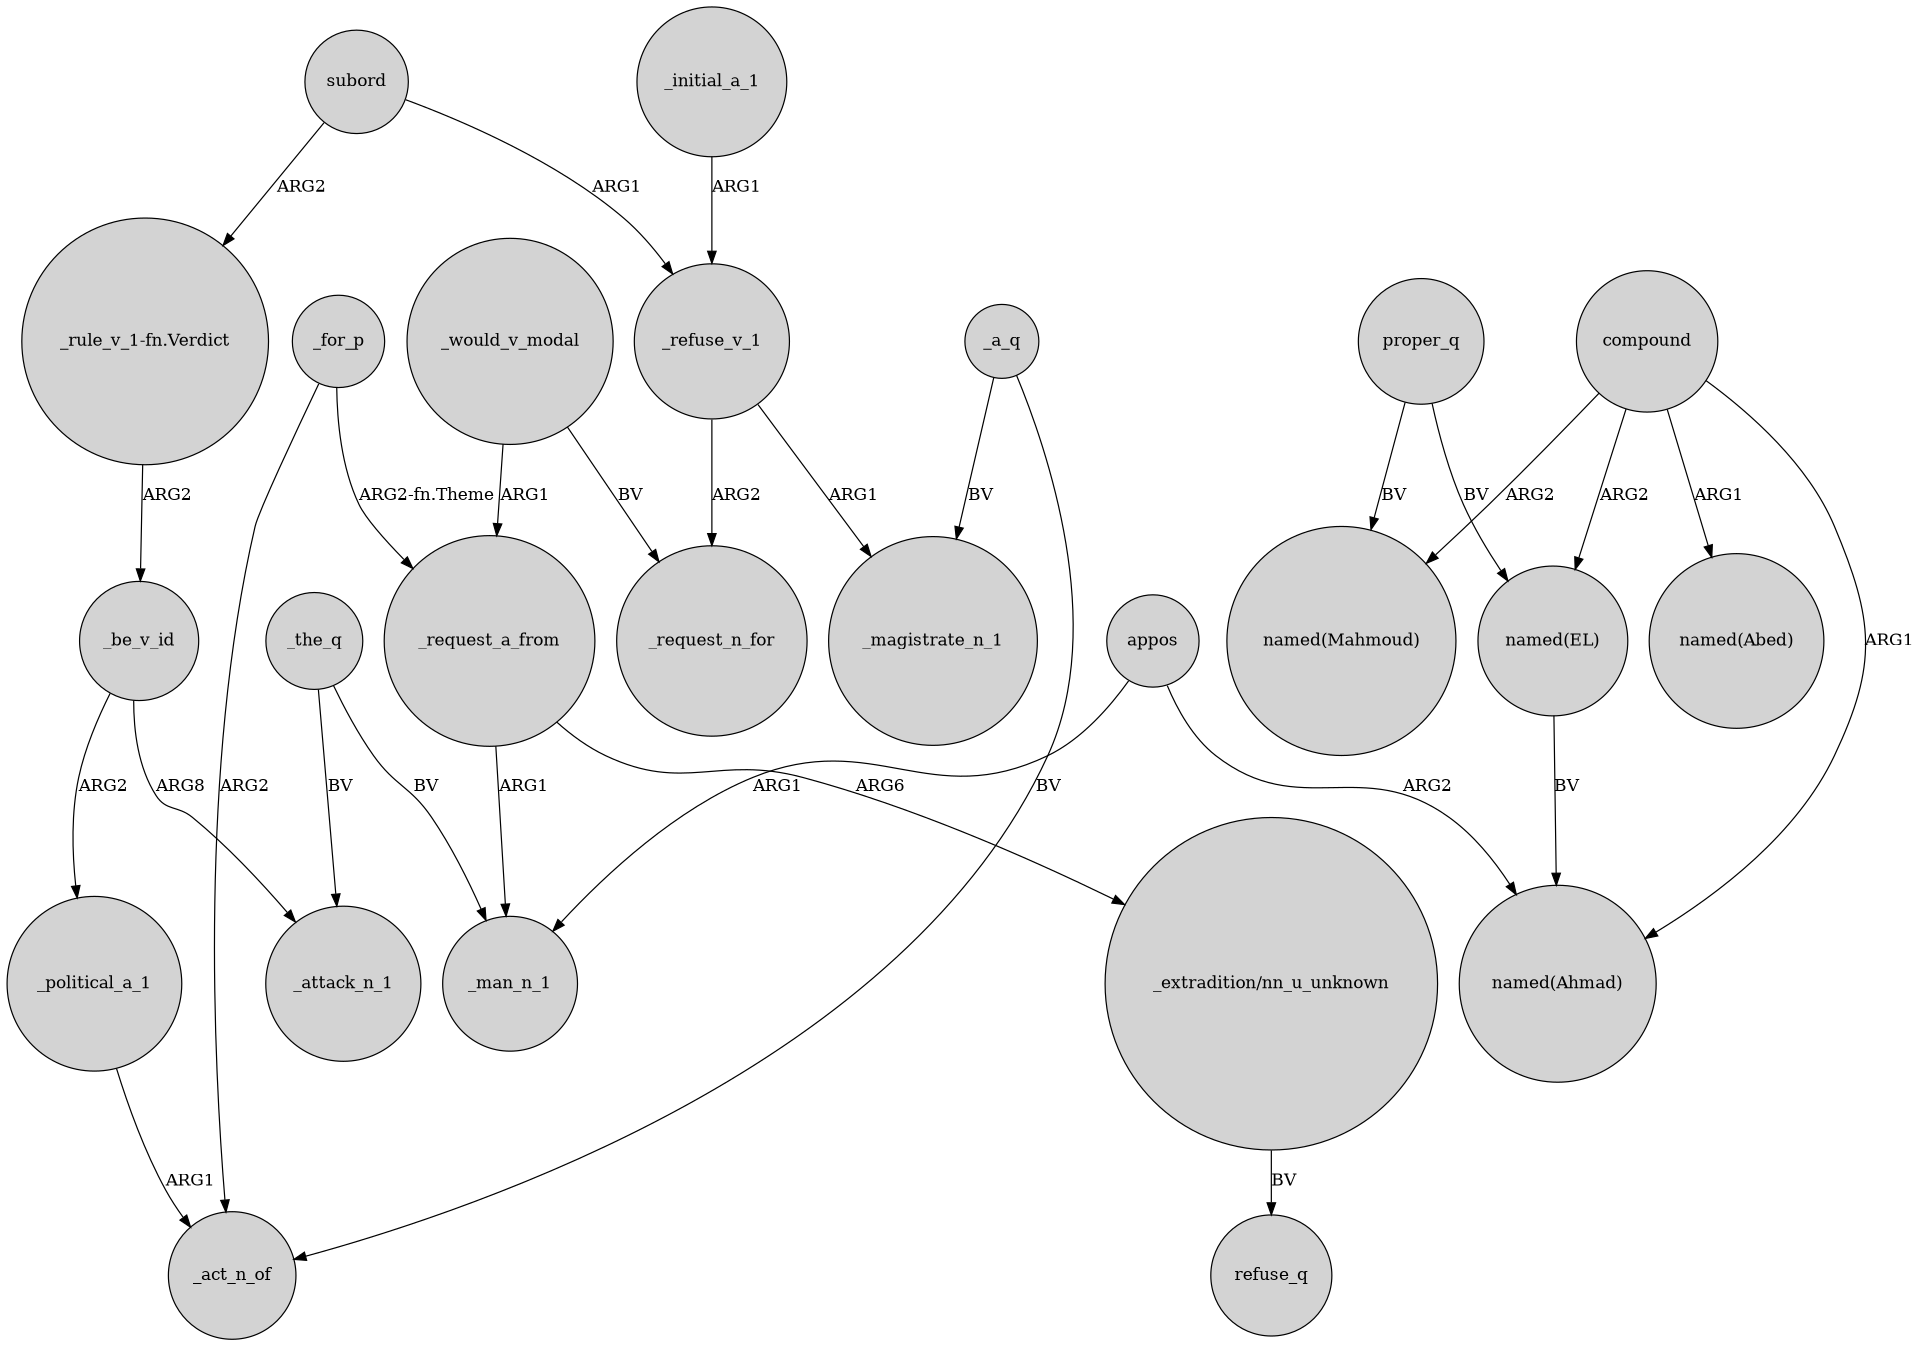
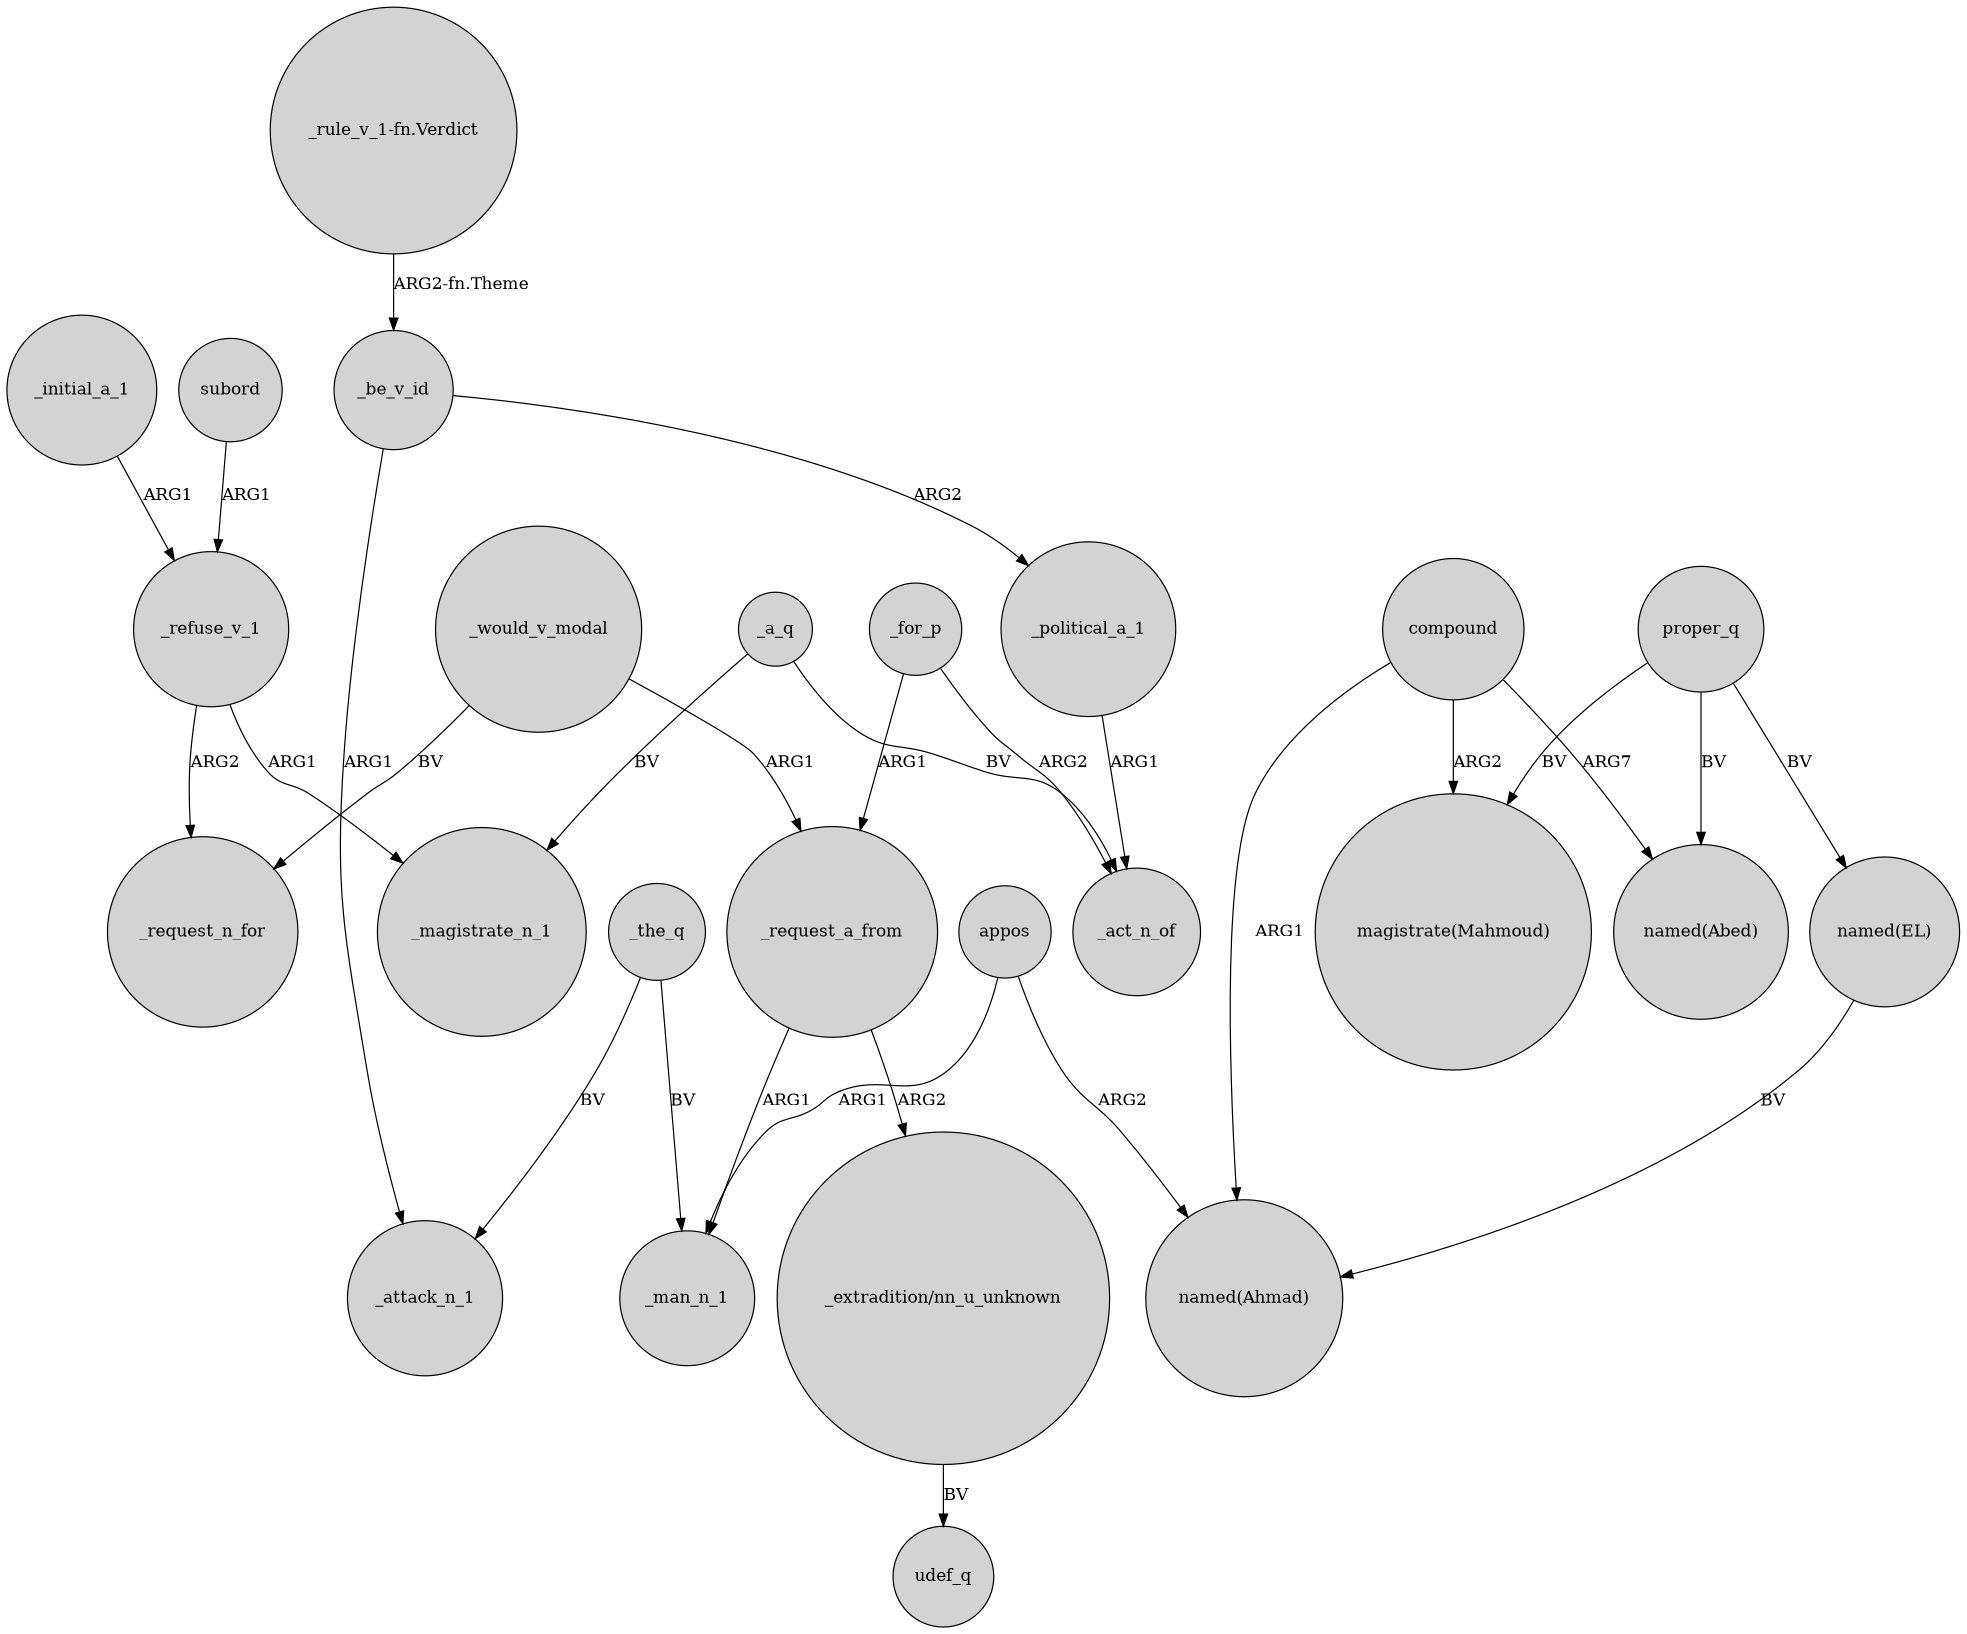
edge "subord" -> "_rule_v_1-fn.Verdict": removed, label "ARG2"
edge "compound" -> "named(EL)": removed, label "ARG2"
edge "_rule_v_1-fn.Verdict" -> "_be_v_id": label "ARG2" -> "ARG2-fn.Theme"
edge "_for_p" -> "_request_a_from": label "ARG2-fn.Theme" -> "ARG1"
edge "compound" -> "named(Abed)": label "ARG1" -> "ARG7"
node "named(Mahmoud)": label "named(Mahmoud)" -> "magistrate(Mahmoud)"
edge "proper_q" -> "named(Abed)": added, label "BV"
edge "_be_v_id" -> "_attack_n_1": label "ARG8" -> "ARG1"
edge "_request_a_from" -> "_extradition/nn_u_unknown": label "ARG6" -> "ARG2"
node "refuse_q": label "refuse_q" -> "udef_q"
